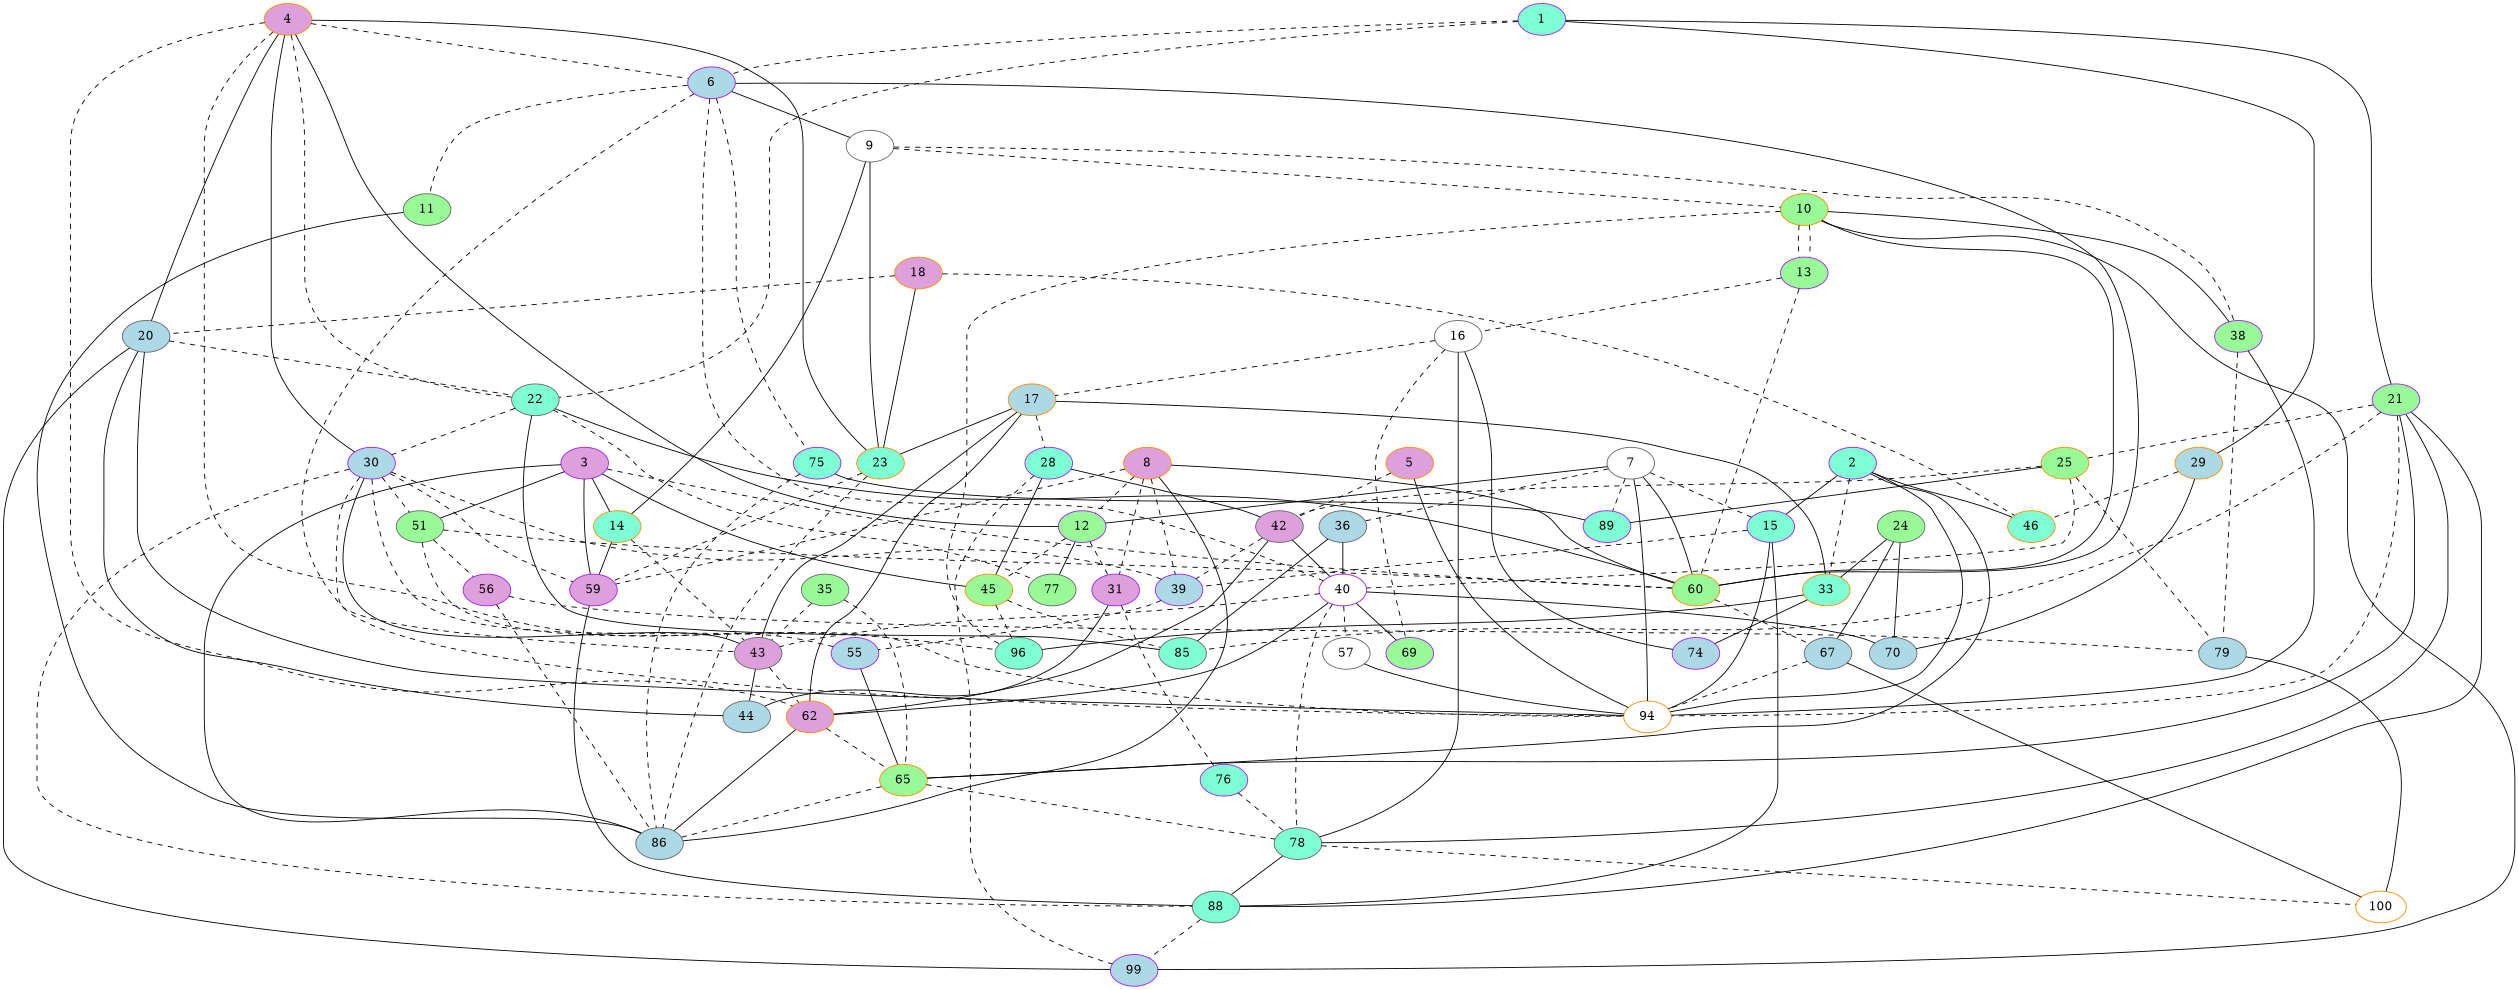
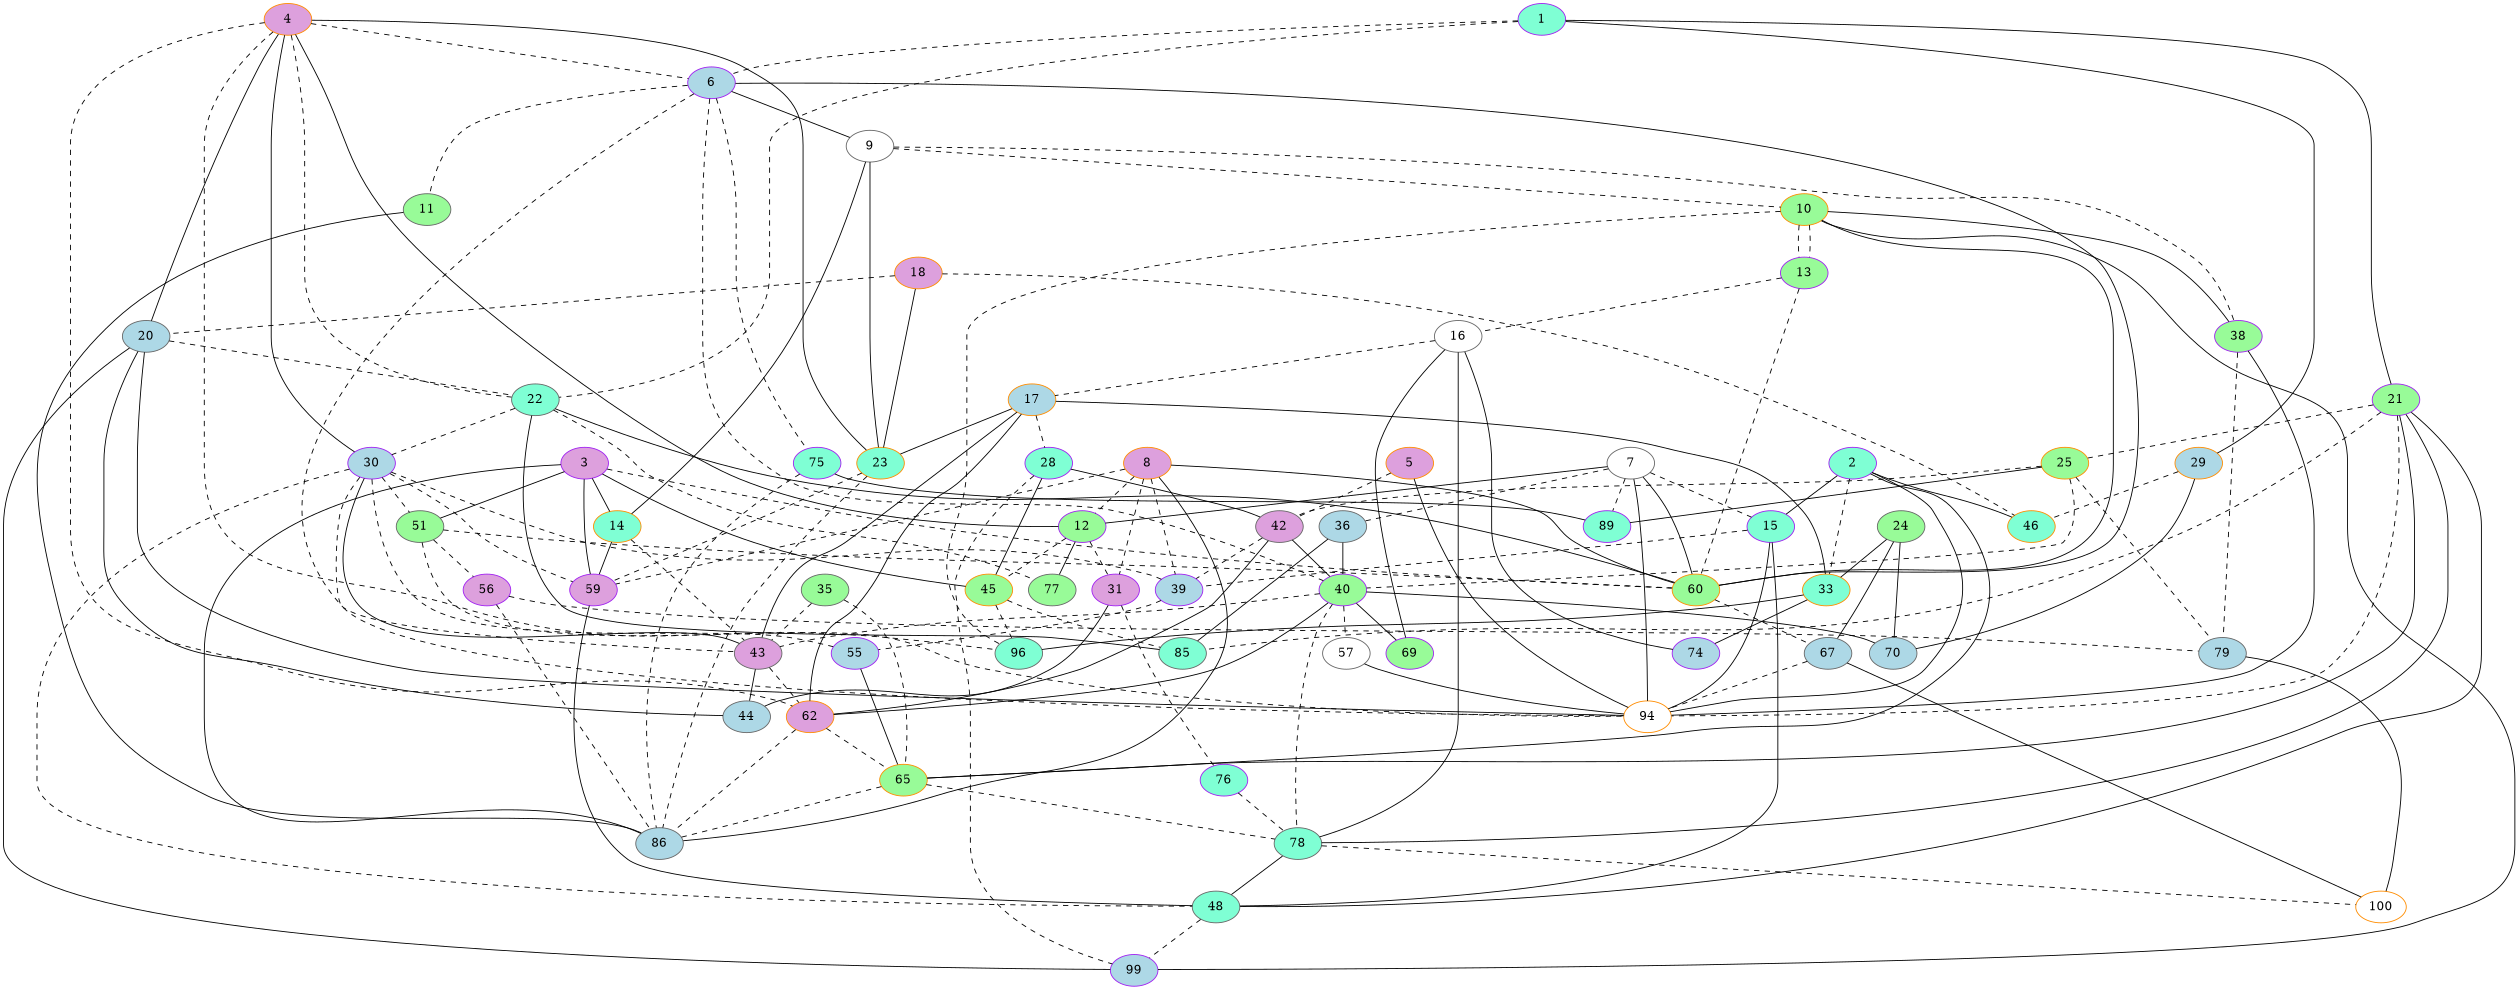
edge "16" -- "69": style dashed -> solid
node "40": fillcolor white -> palegreen
edge "62" -- "86": style solid -> dashed
node "88": label "88" -> "48"
